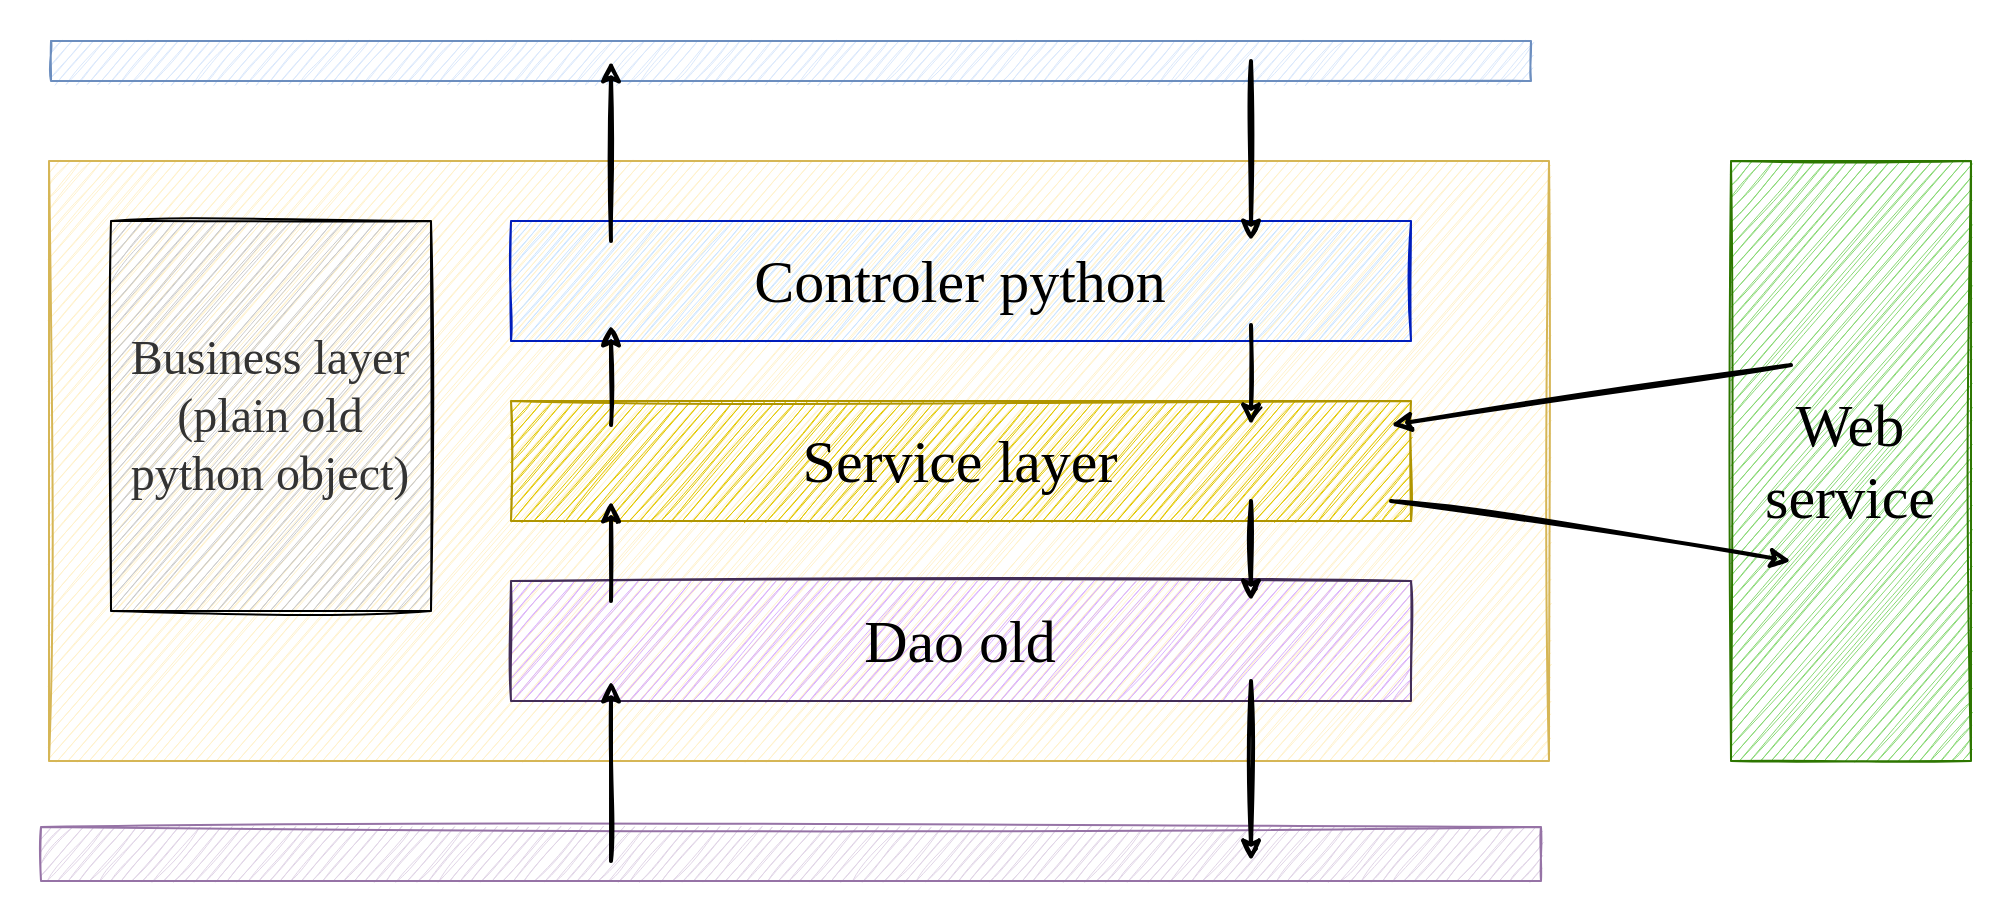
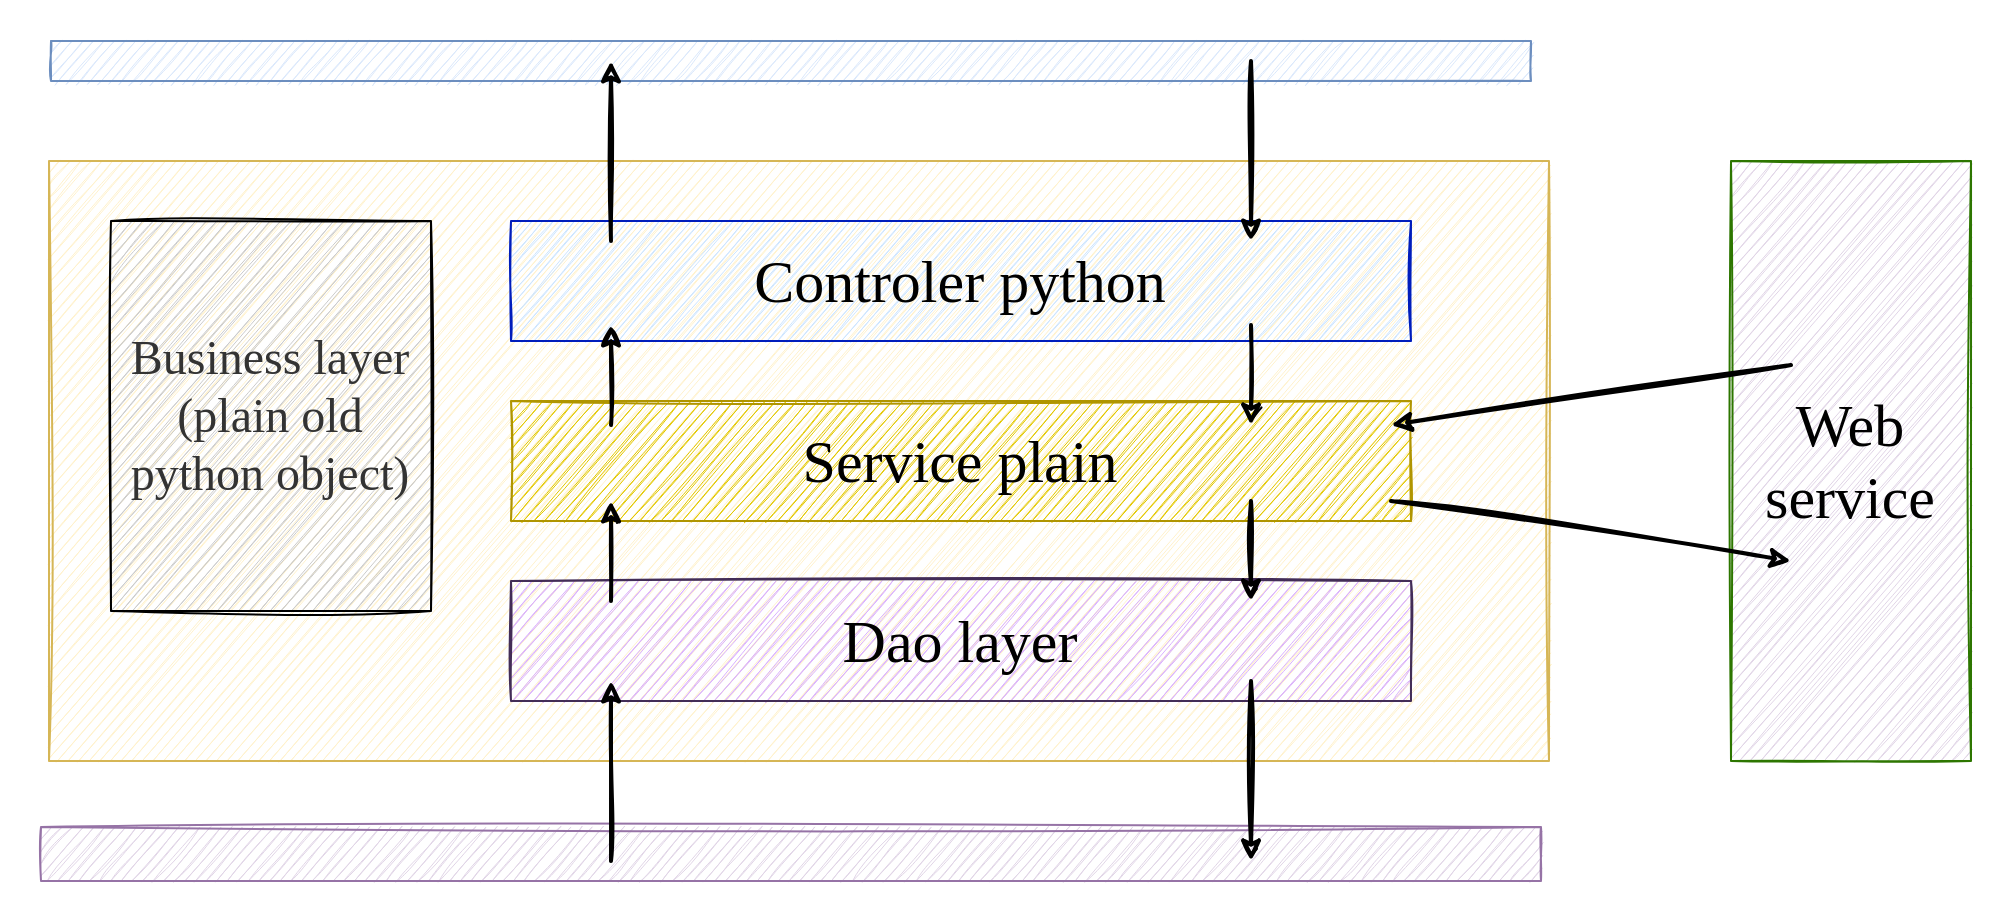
node "Service layer": label "Service layer" -> "Service plain"
node "Web service": fillcolor #89d975 -> #e1d5e7
node "Dao old": label "Dao old" -> "Dao layer"
